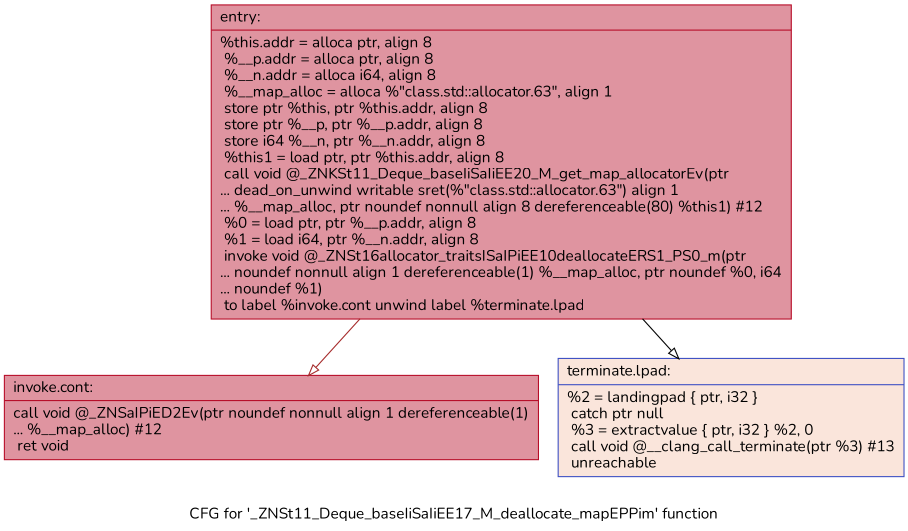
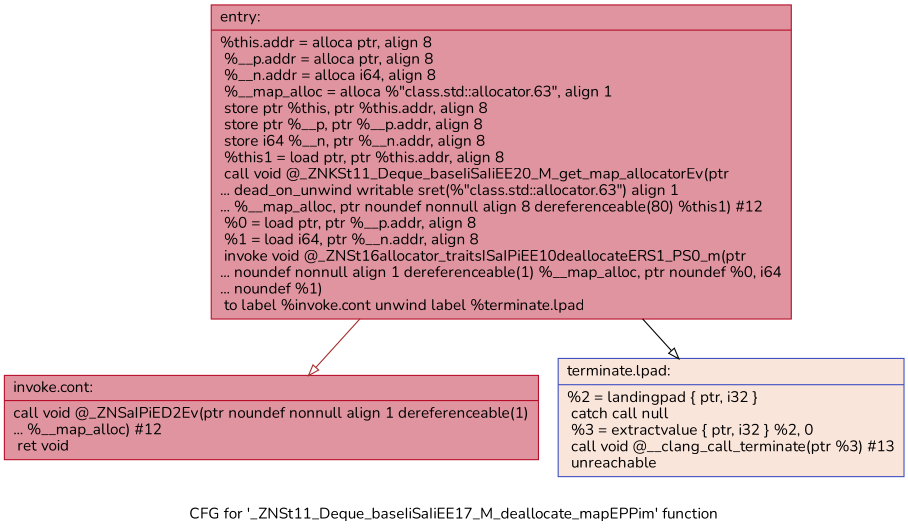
node "terminate.lpad:": text "catch ptr null" -> "catch call null"
